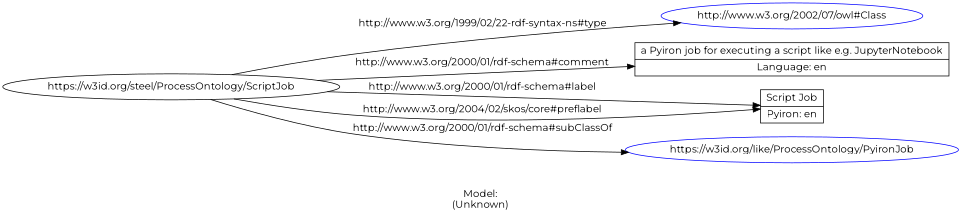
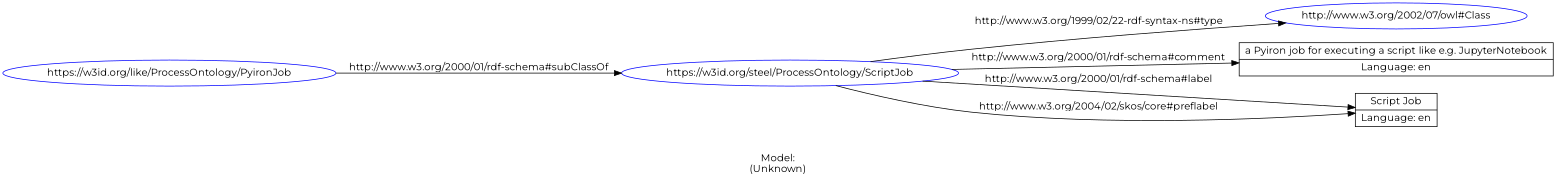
node "https://w3id.org/steel/ProcessOntology/ScriptJob": color black -> blue
node "Script Job": text "Pyiron: en" -> "Language: en"
edge "https://w3id.org/steel/ProcessOntology/ScriptJob" -> "https://w3id.org/like/ProcessOntology/PyironJob": reversed
